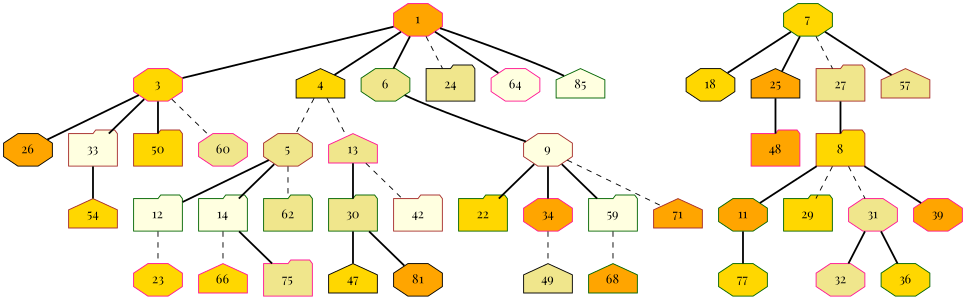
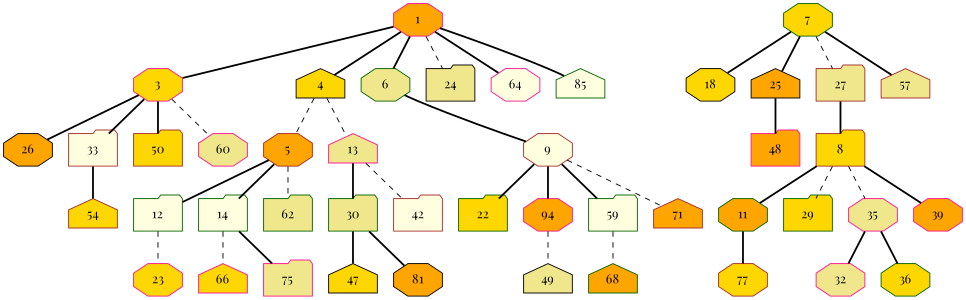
node "5": fillcolor khaki -> orange
node "34": label "34" -> "94"
node "31": label "31" -> "35"
node "77": color darkgreen -> brown
